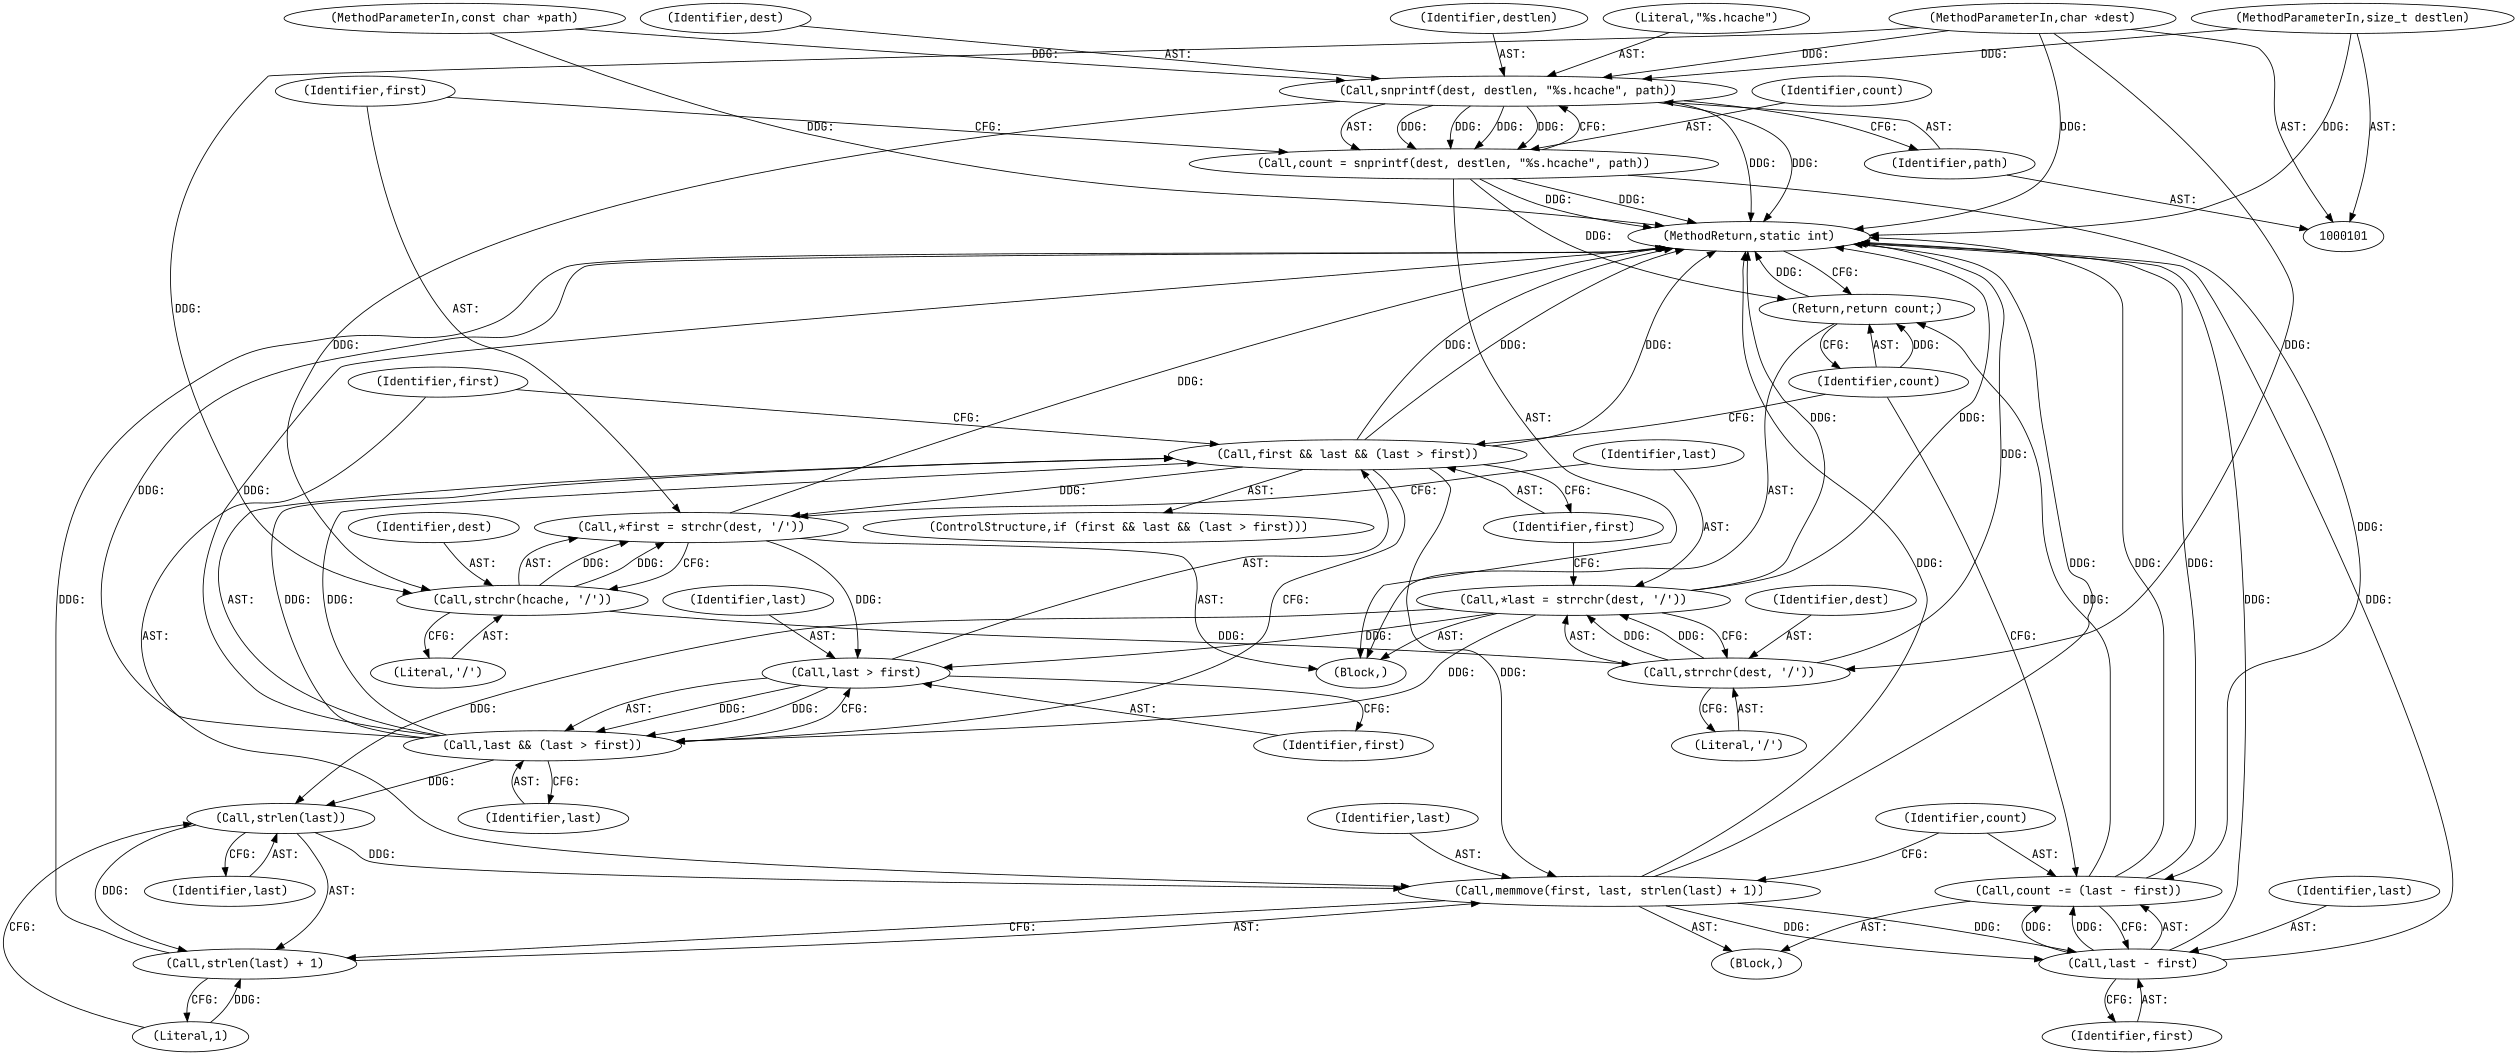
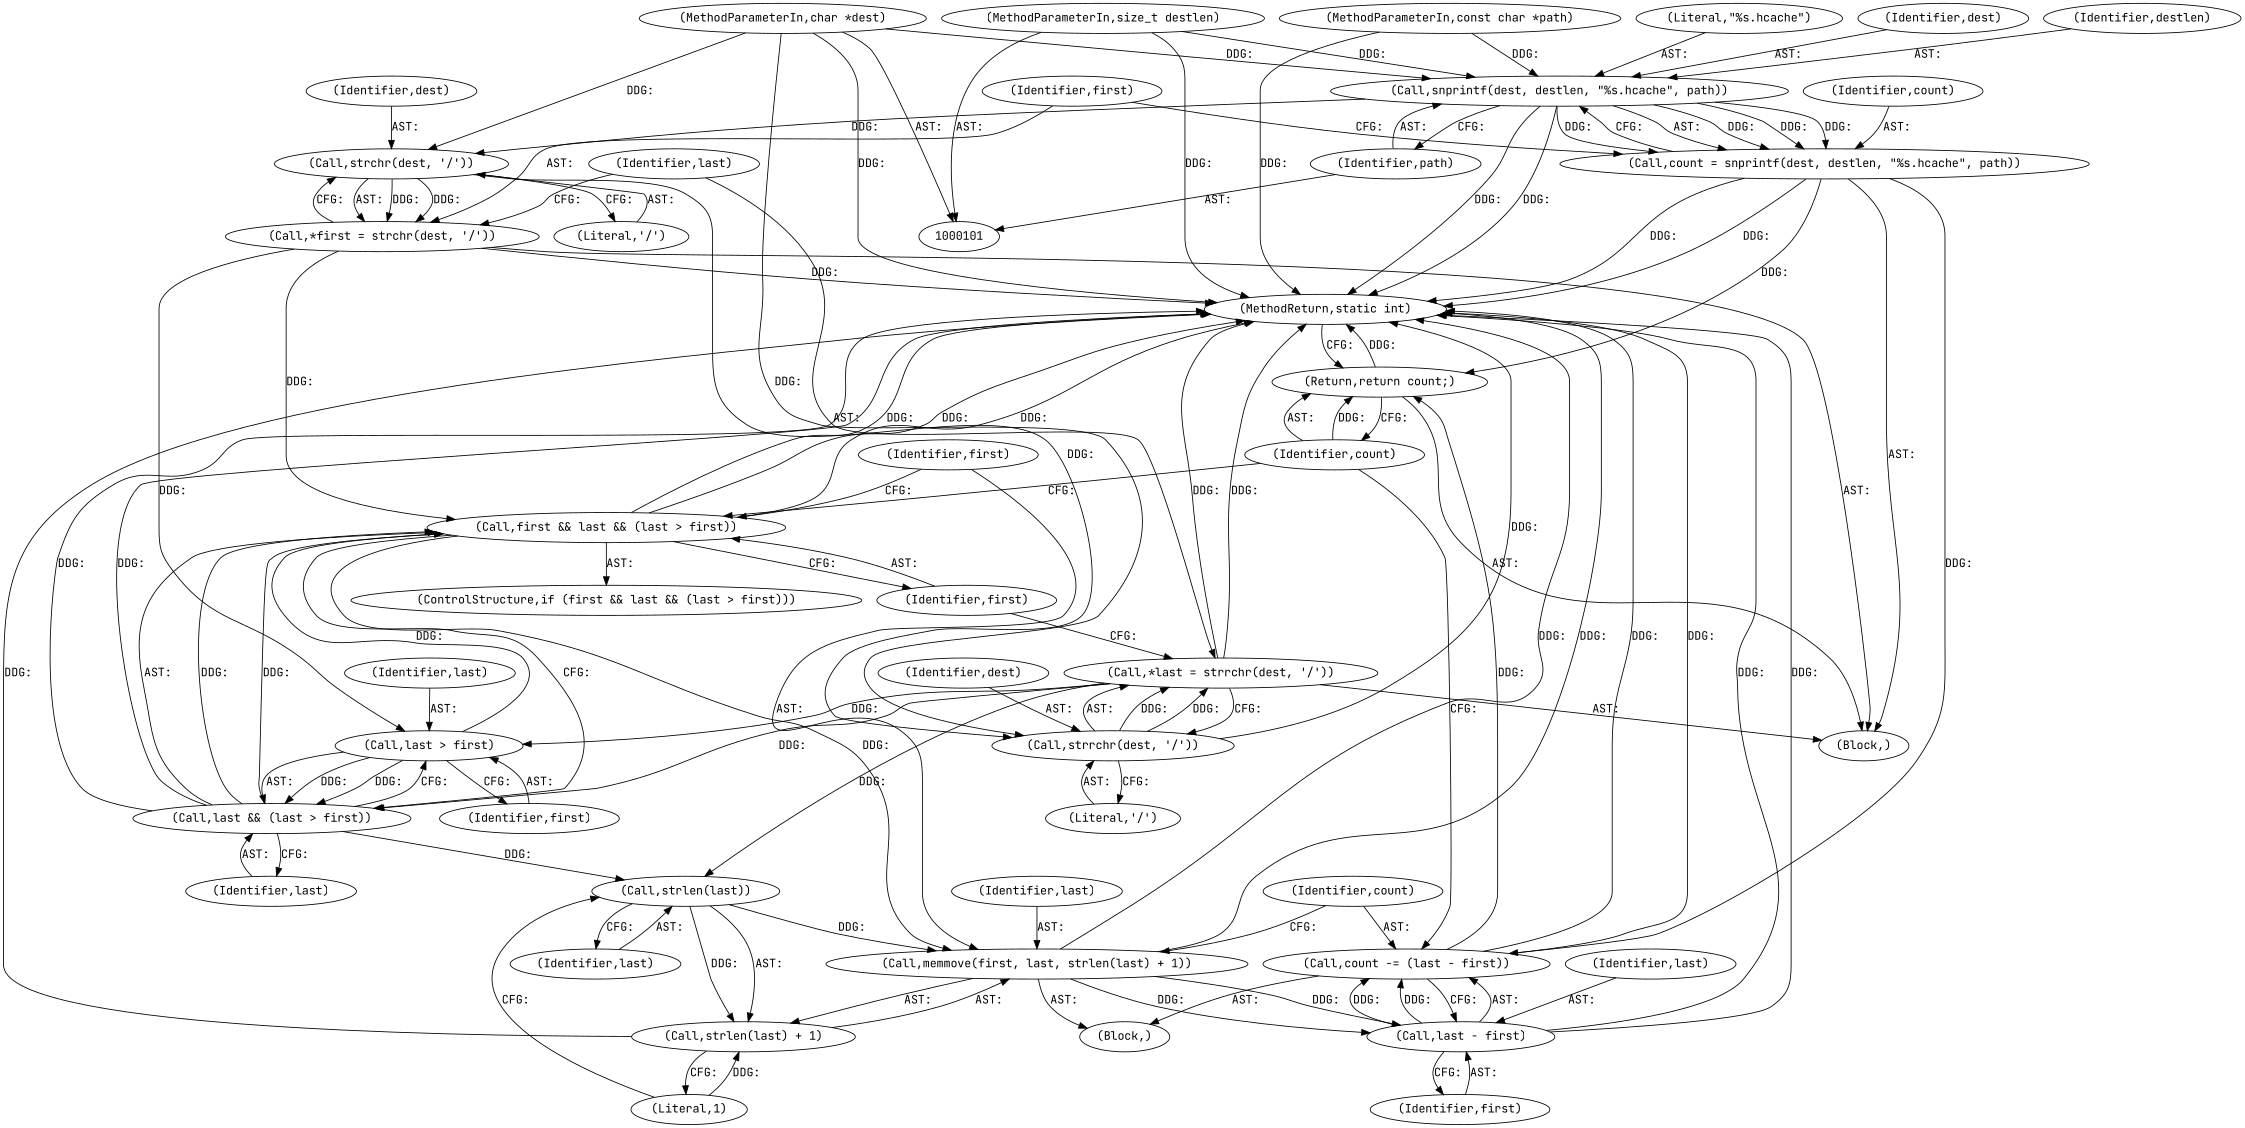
edge "(Call,first && last && (last > first))" -> "(Call,*first = strchr(dest, '/'))": reversed
edge "(Call,last > first)" -> "(Call,first && last && (last > first))": label "AST: " -> "DDG: "
node "(Call,strchr(hcache, '/'))": label "(Call,strchr(hcache, '/'))" -> "(Call,strchr(dest, '/'))"
edge "(Call,memmove(first, last, strlen(last) + 1))" -> "(Call,strlen(last) + 1)": label "CFG: " -> "AST: "
